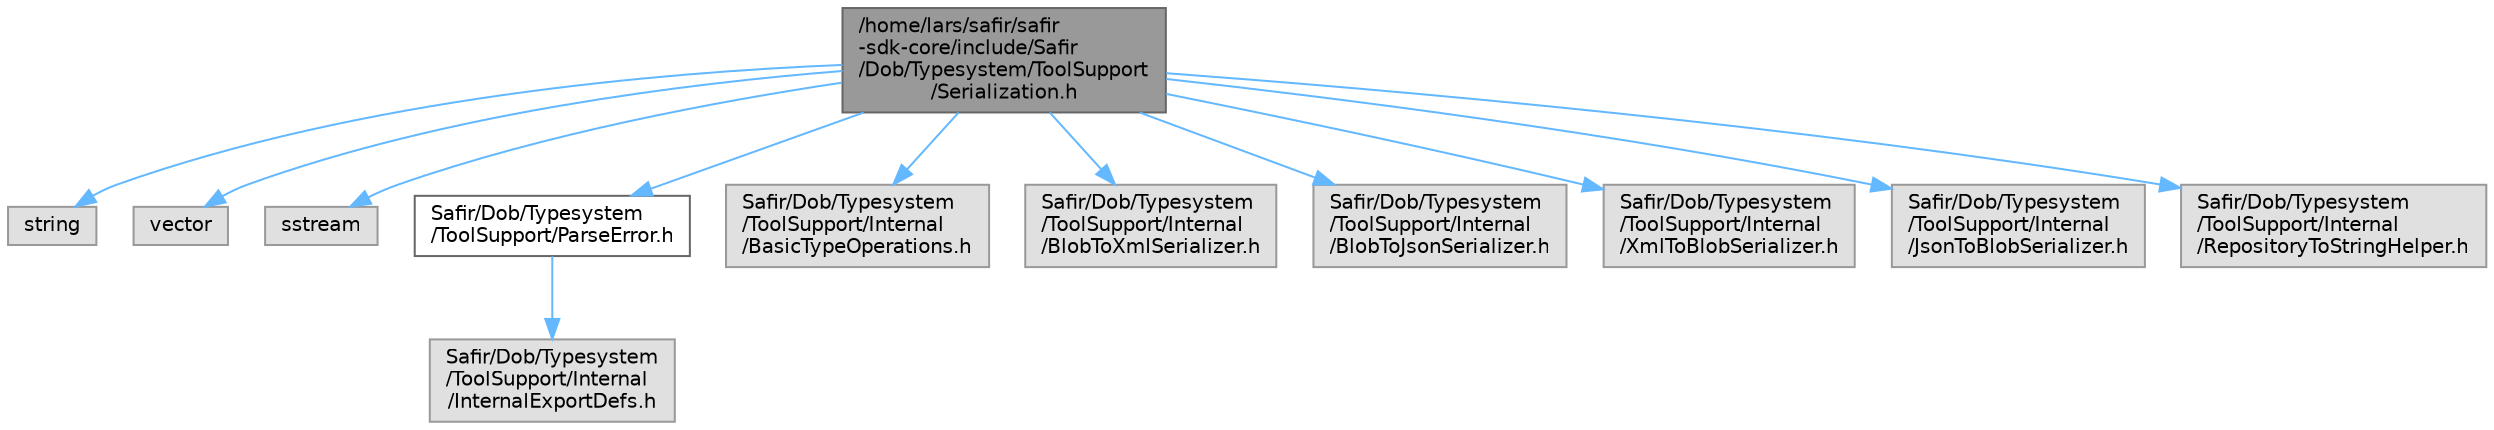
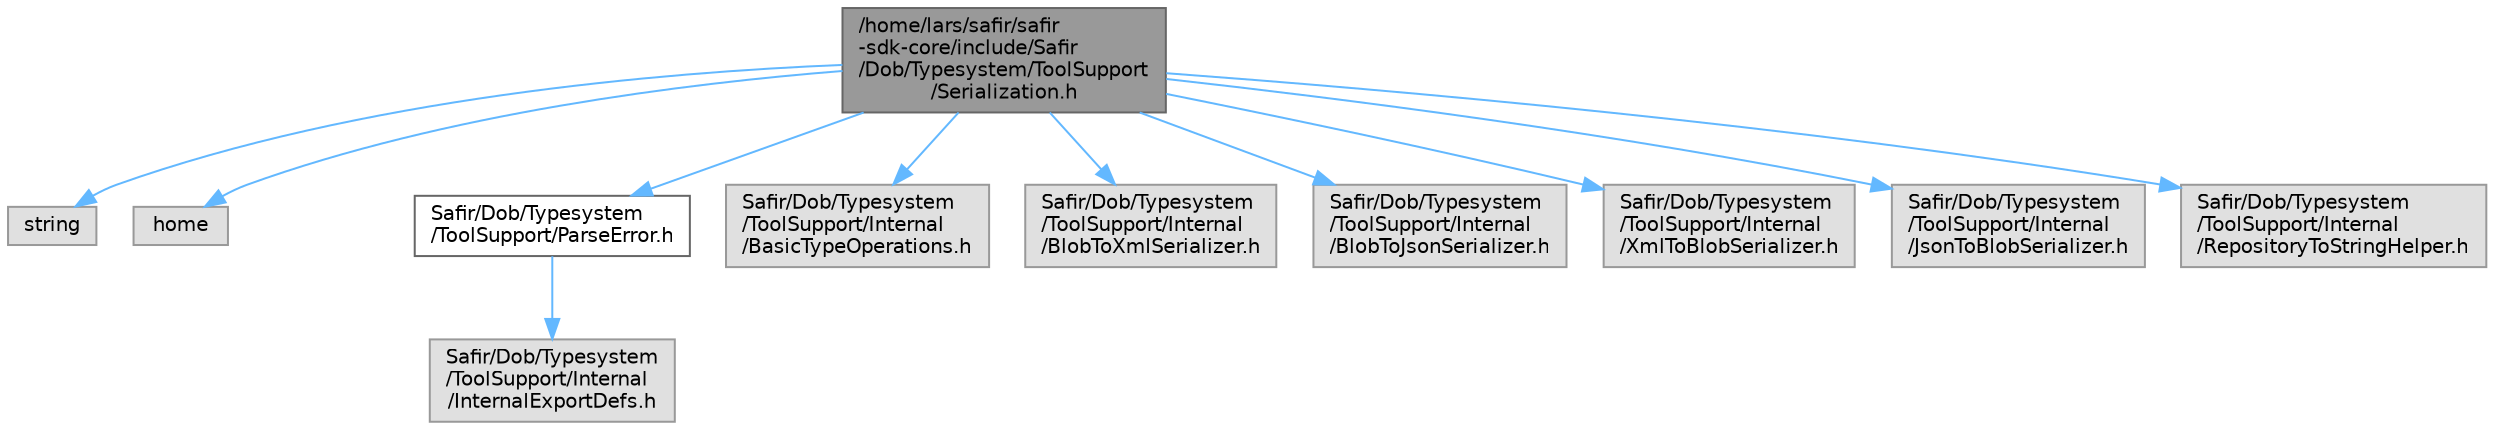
node "vector": label "vector" -> "home"
node "sstream": removed
